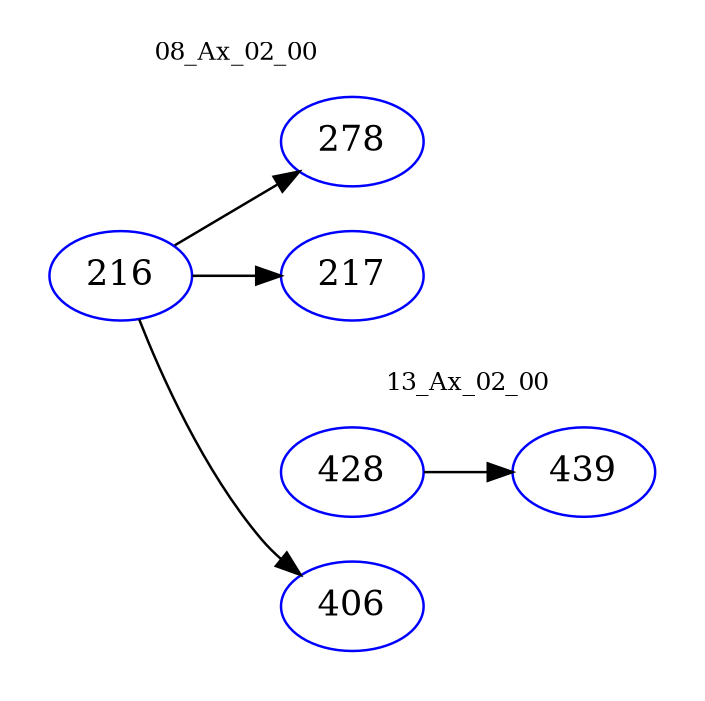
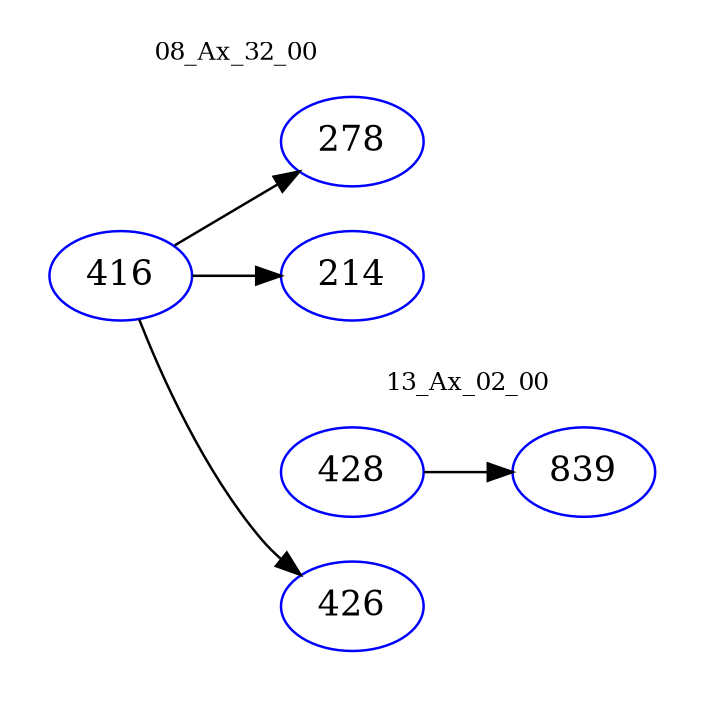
cluster "08_Ax_02_00": label "08_Ax_02_00" -> "08_Ax_32_00"
node "216": label "216" -> "416"
node "217": label "217" -> "214"
node "439": label "439" -> "839"
node "406": label "406" -> "426"
